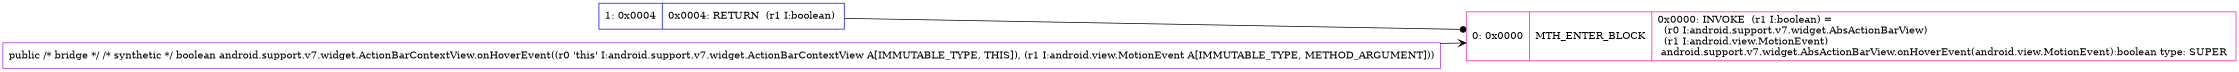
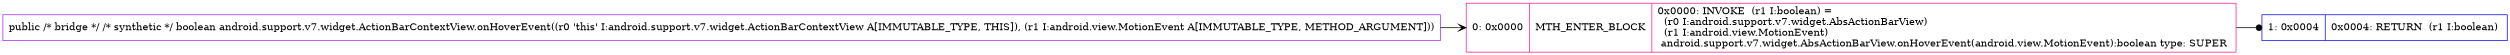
edge "1: 0x0004" -> "0: 0x0000": reversed
